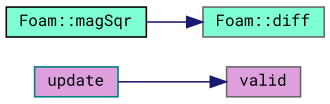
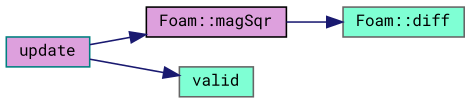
node "Foam::magSqr": fillcolor aquamarine -> plum
edge "update" -> "Foam::magSqr": added
node "valid": fillcolor plum -> aquamarine
